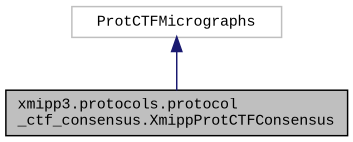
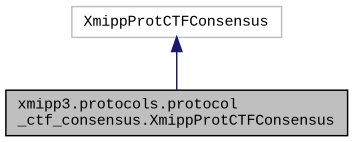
node "ProtCTFMicrographs": label "ProtCTFMicrographs" -> "XmippProtCTFConsensus"
